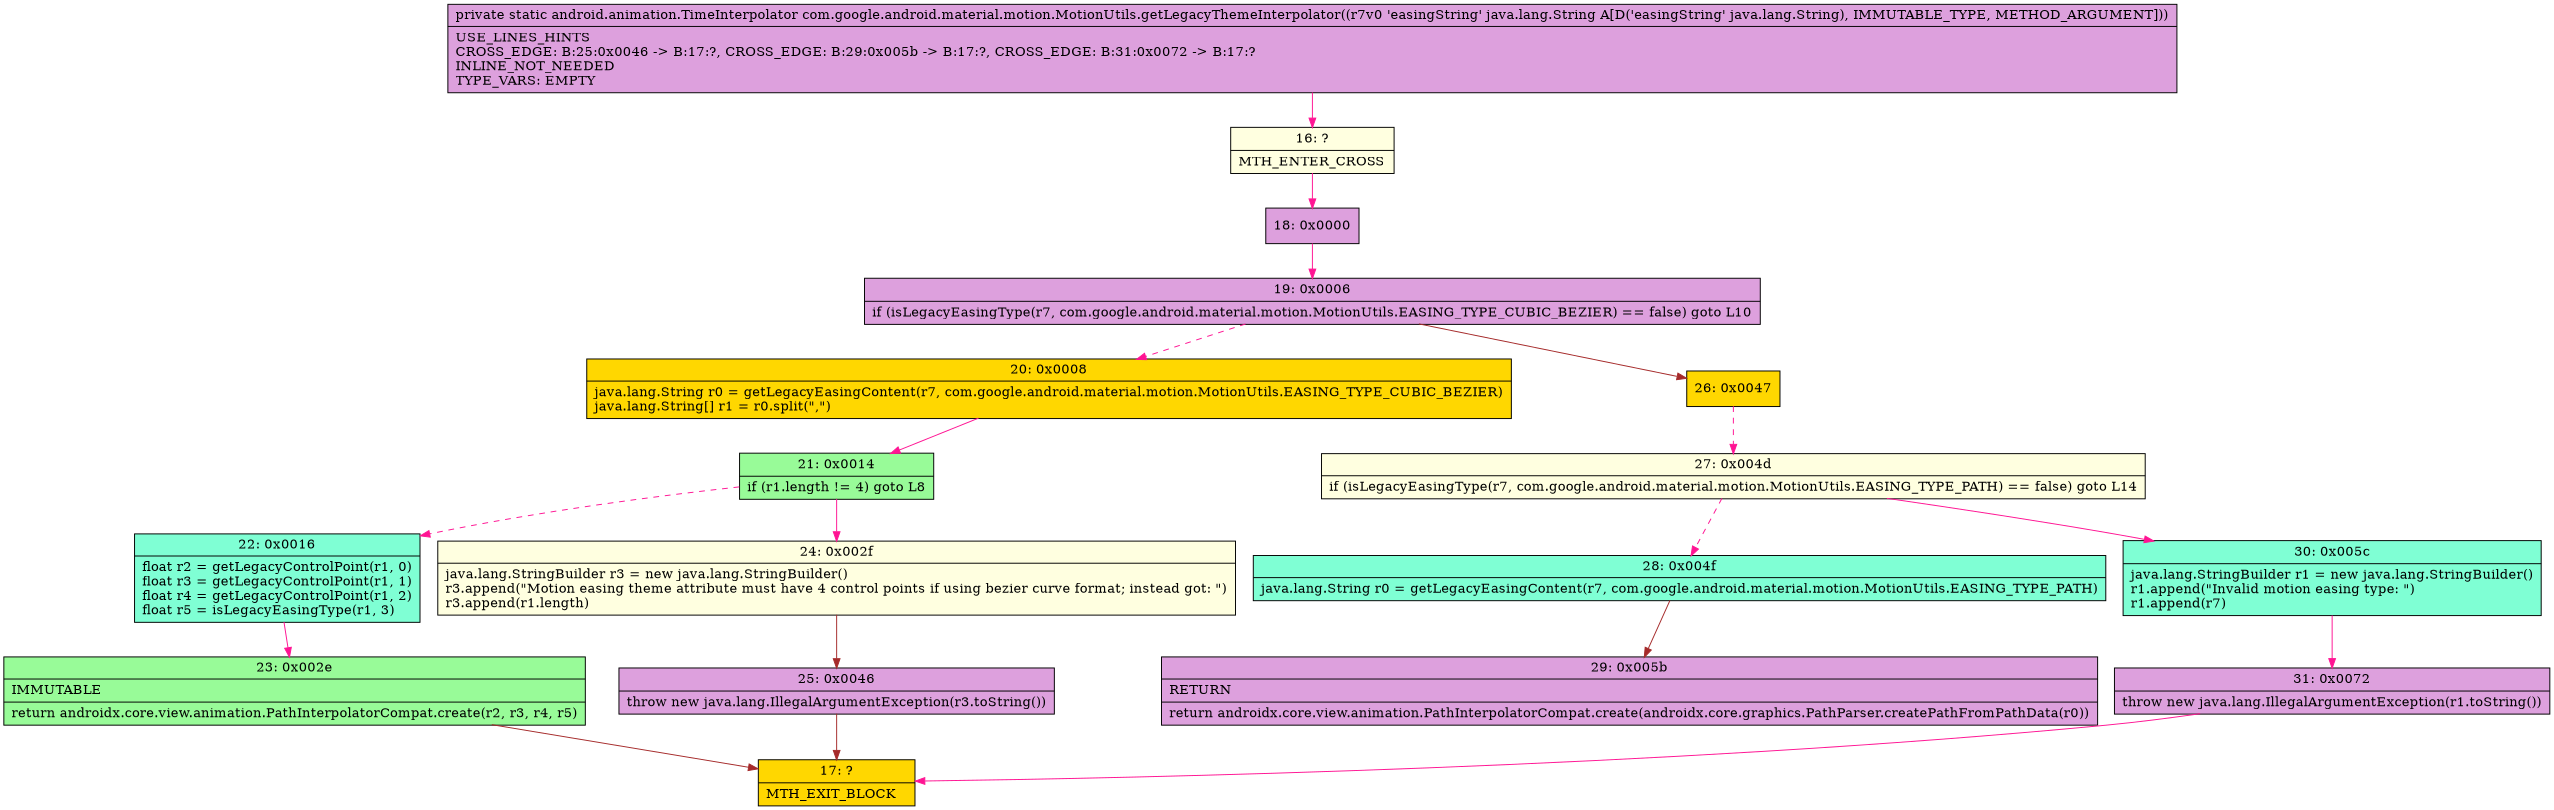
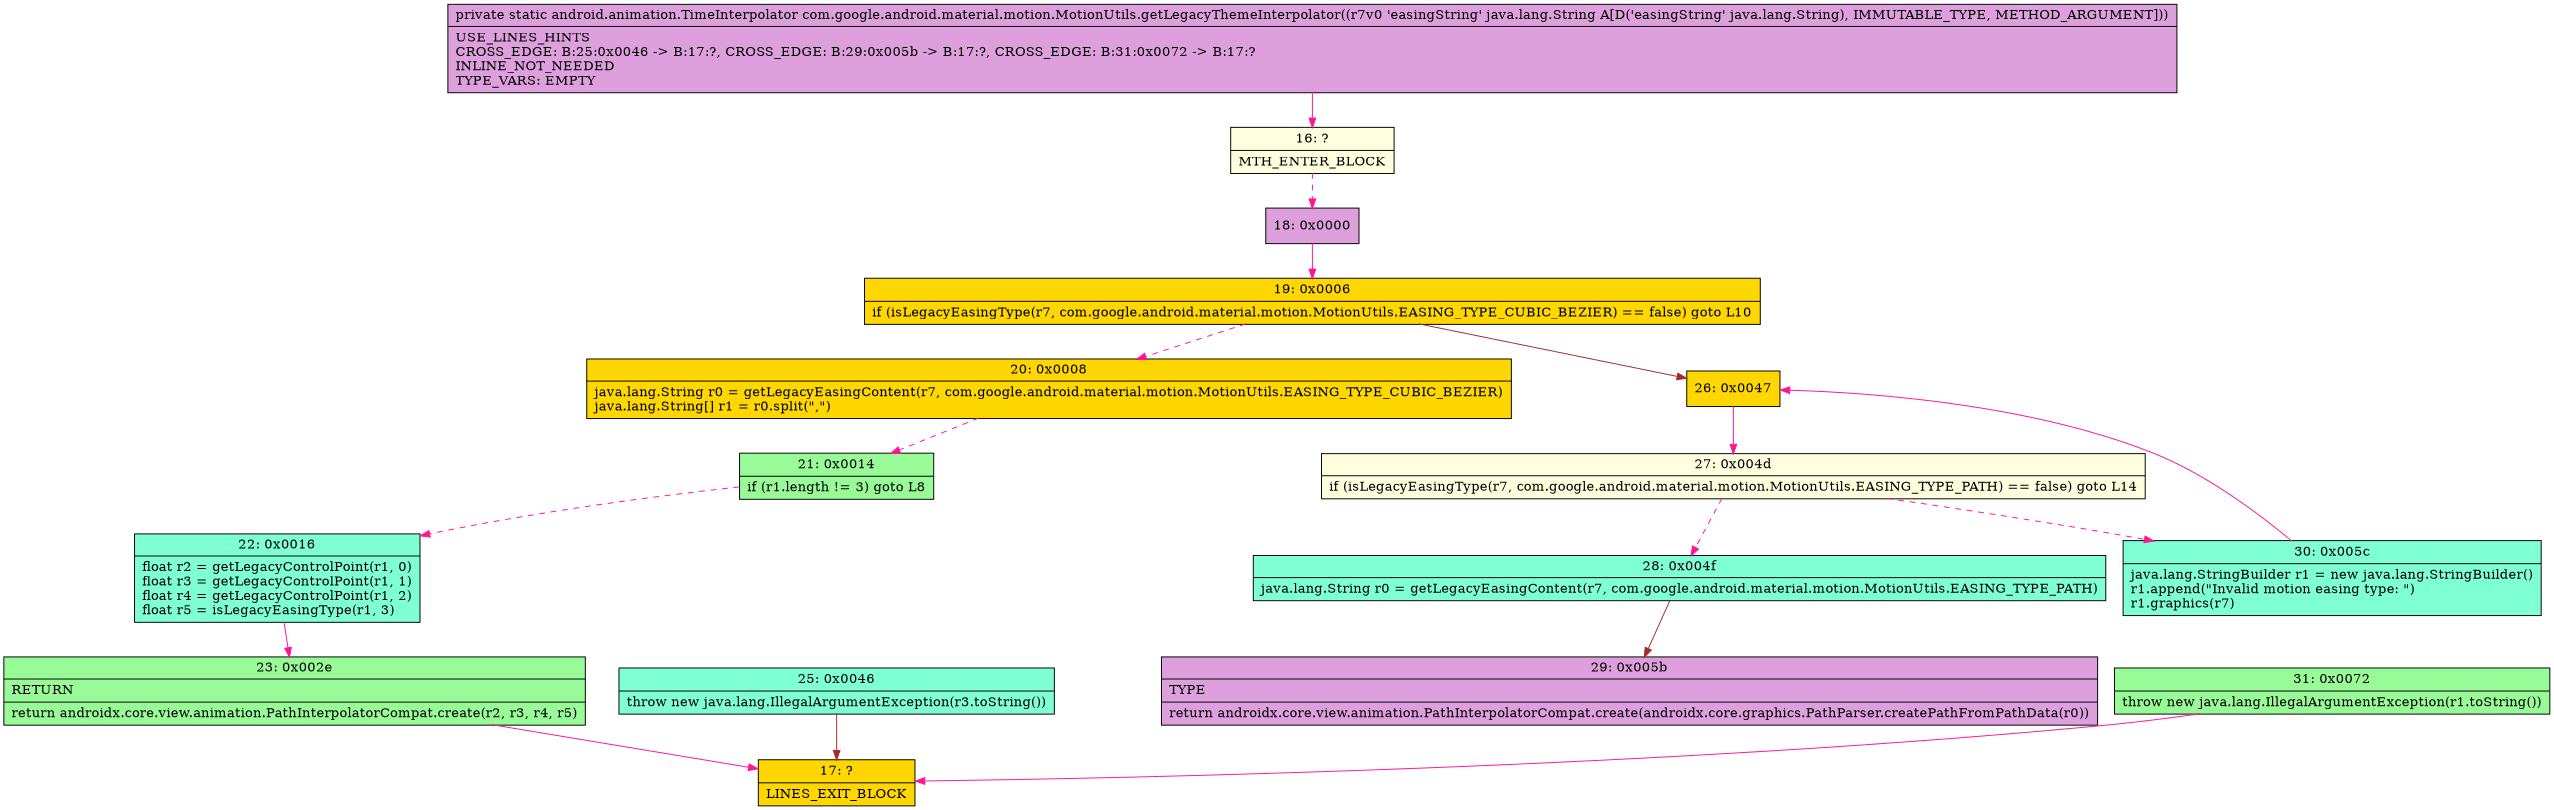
node "16: ?": text "MTH_ENTER_CROSS" -> "MTH_ENTER_BLOCK"
edge "16: ?" -> "18: 0x0000": style solid -> dashed
node "19: 0x0006": fillcolor plum -> gold
edge "26: 0x0047" -> "27: 0x004d": style dashed -> solid
edge "20: 0x0008" -> "21: 0x0014": style solid -> dashed
node "21: 0x0014": text "if (r1.length != 4) goto L8" -> "if (r1.length != 3) goto L8"
edge "27: 0x004d" -> "30: 0x005c": style solid -> dashed
node "24: 0x002f": removed
node "30: 0x005c": text "r1.append(r7)" -> "r1.graphics(r7)"
edge "30: 0x005c" -> "31: 0x0072": now "30: 0x005c" -> "26: 0x0047"
node "23: 0x002e": text "IMMUTABLE" -> "RETURN"
node "29: 0x005b": text "RETURN" -> "TYPE"
node "25: 0x0046": fillcolor plum -> aquamarine
node "31: 0x0072": fillcolor plum -> palegreen
edge "23: 0x002e" -> "17: ?": color brown -> deeppink
node "17: ?": text "MTH_EXIT_BLOCK" -> "LINES_EXIT_BLOCK"
